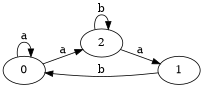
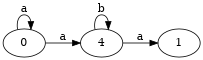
node "2": label "2" -> "4"
edge "1" -> "0": removed, label "b"
